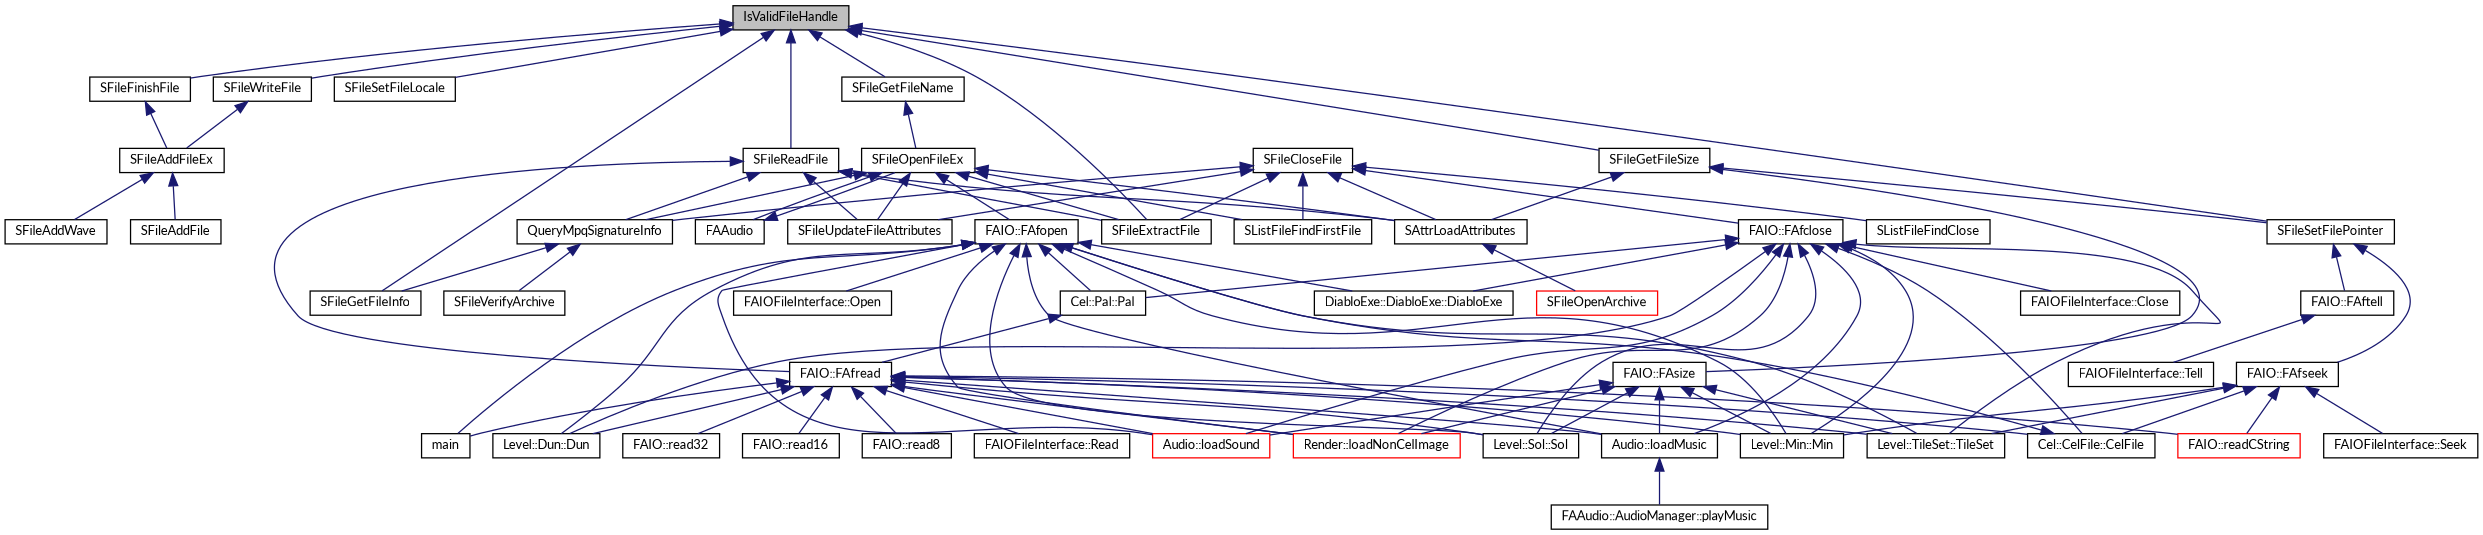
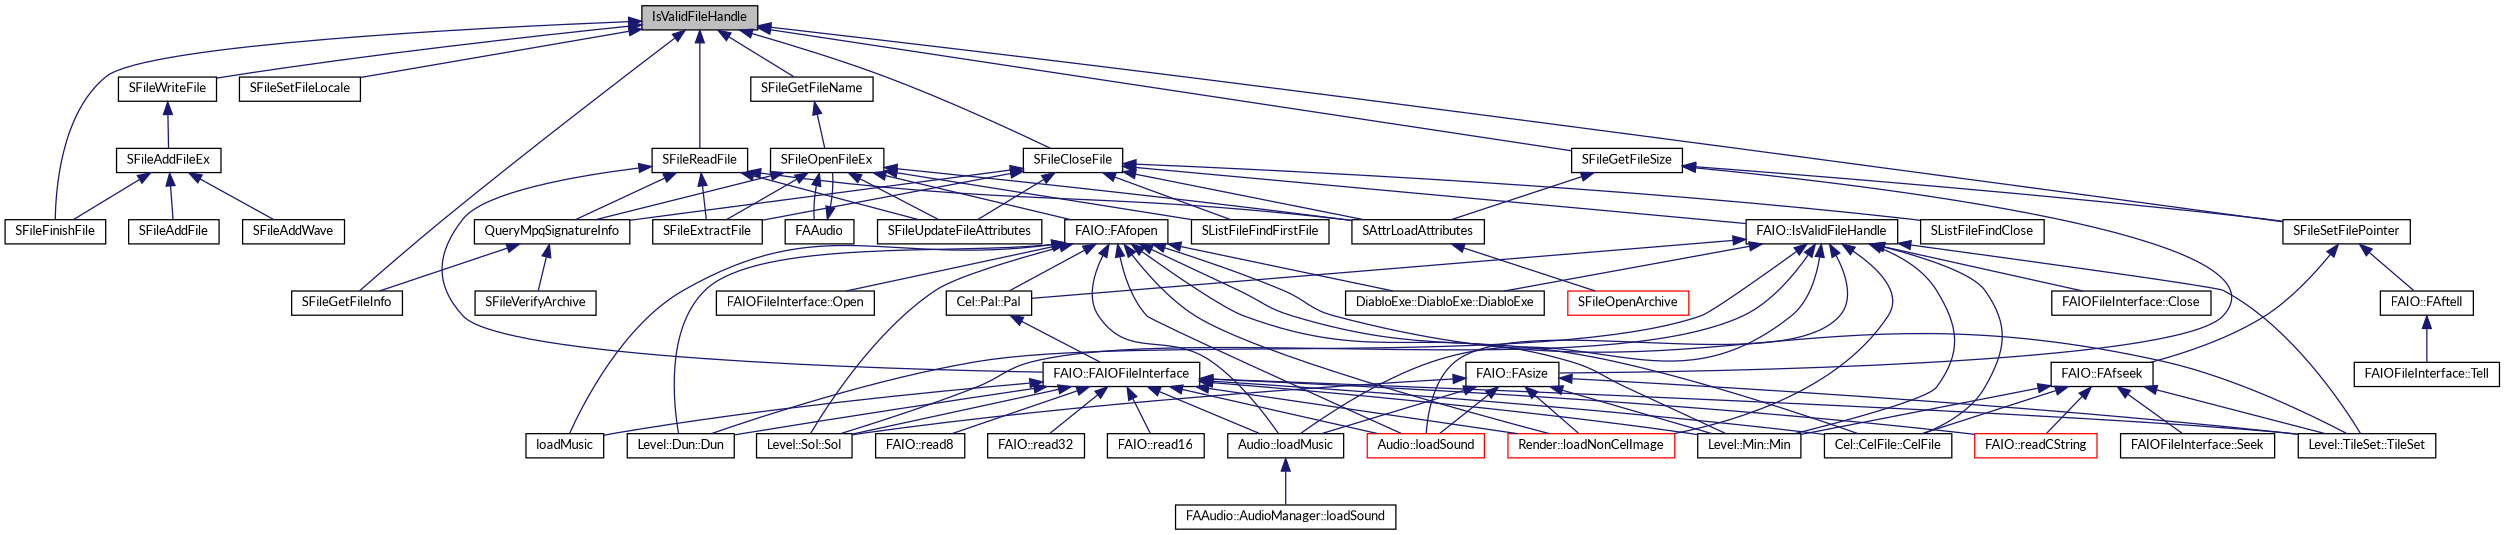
edge "SFileExtractFile" -> "IsValidFileHandle": now "SFileCloseFile" -> "IsValidFileHandle"
edge "SFileAddFileEx" -> "SFileFinishFile": reversed
node "FAIO::FAfclose": label "FAIO::FAfclose" -> "FAIO::IsValidFileHandle"
edge "FAIO::FAfopen" -> "Cel::CelFile::CelFile": reversed
node "FAIO::FAfread": label "FAIO::FAfread" -> "FAIO::FAIOFileInterface"
node "main": label "main" -> "loadMusic"
node "FAIOFileInterface::Read": removed
node "FAAudio::AudioManager::playMusic": label "FAAudio::AudioManager::playMusic" -> "FAAudio::AudioManager::loadSound"
